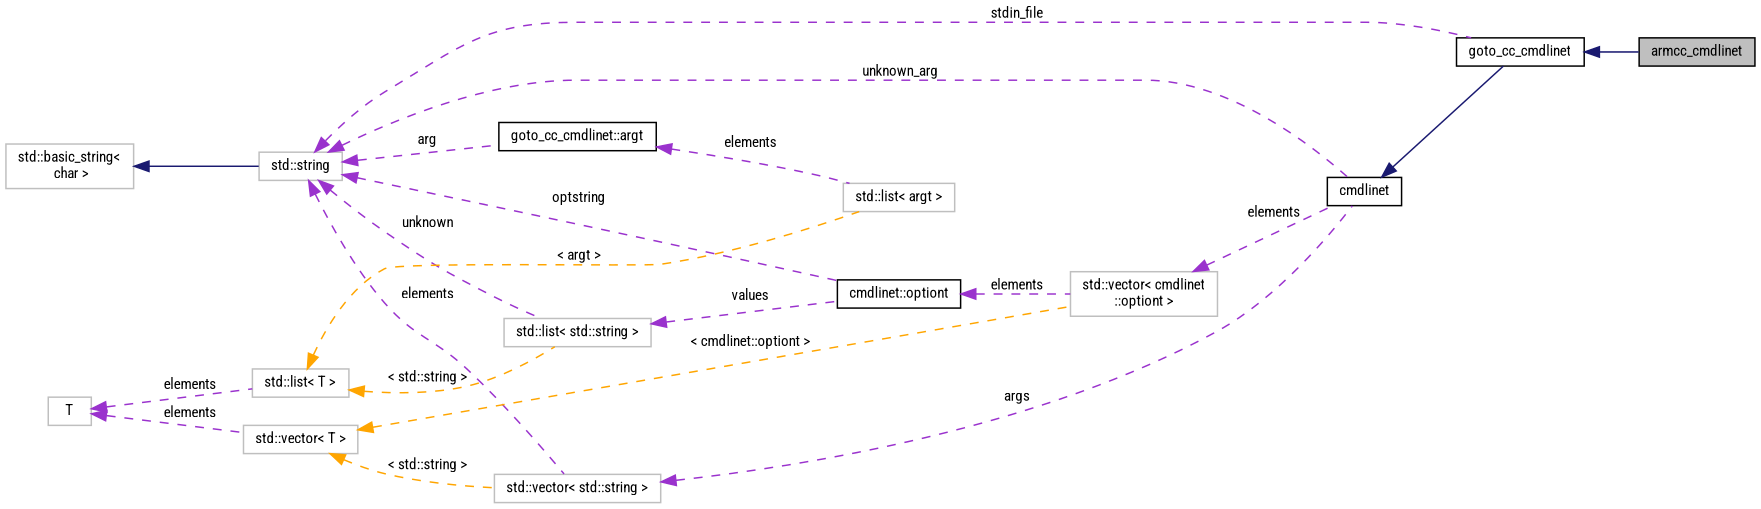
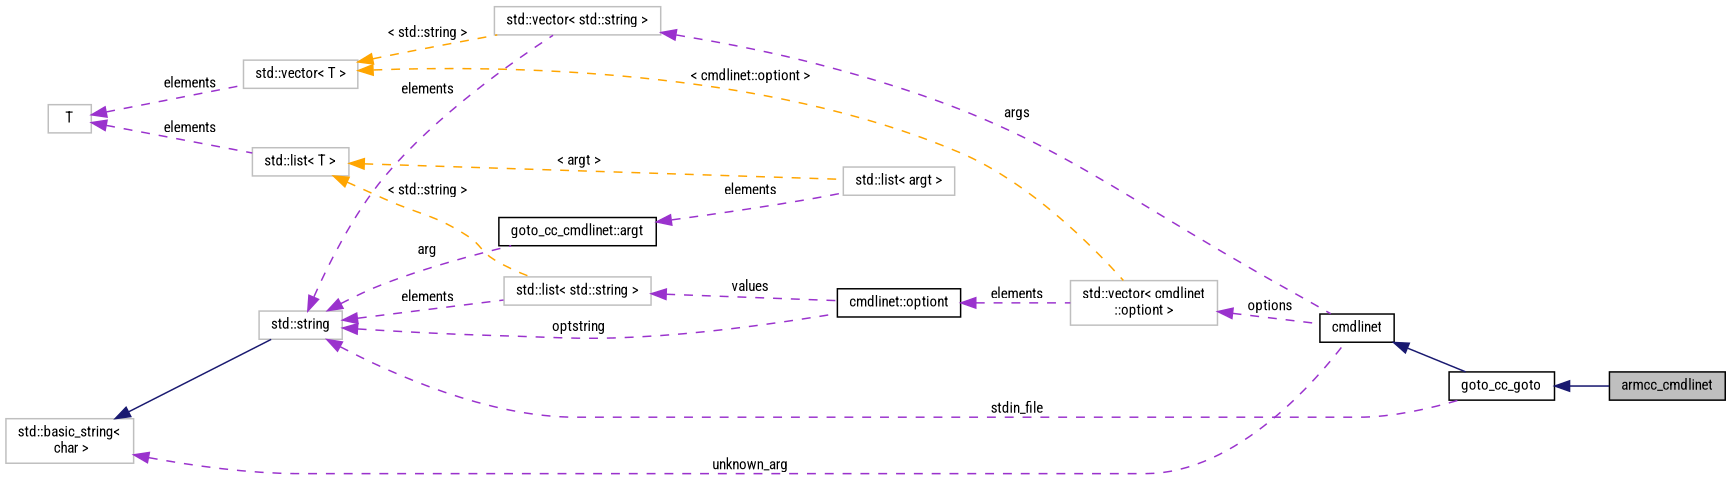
node "goto_cc_cmdlinet": label "goto_cc_cmdlinet" -> "goto_cc_goto"
edge "cmdlinet" -> "std::string": now "cmdlinet" -> "std::basic_string< char >"
edge "cmdlinet" -> "std::vector< cmdlinet ::optiont >": label " elements" -> " options"
edge "std::list< std::string >" -> "std::string": label " unknown" -> " elements"
